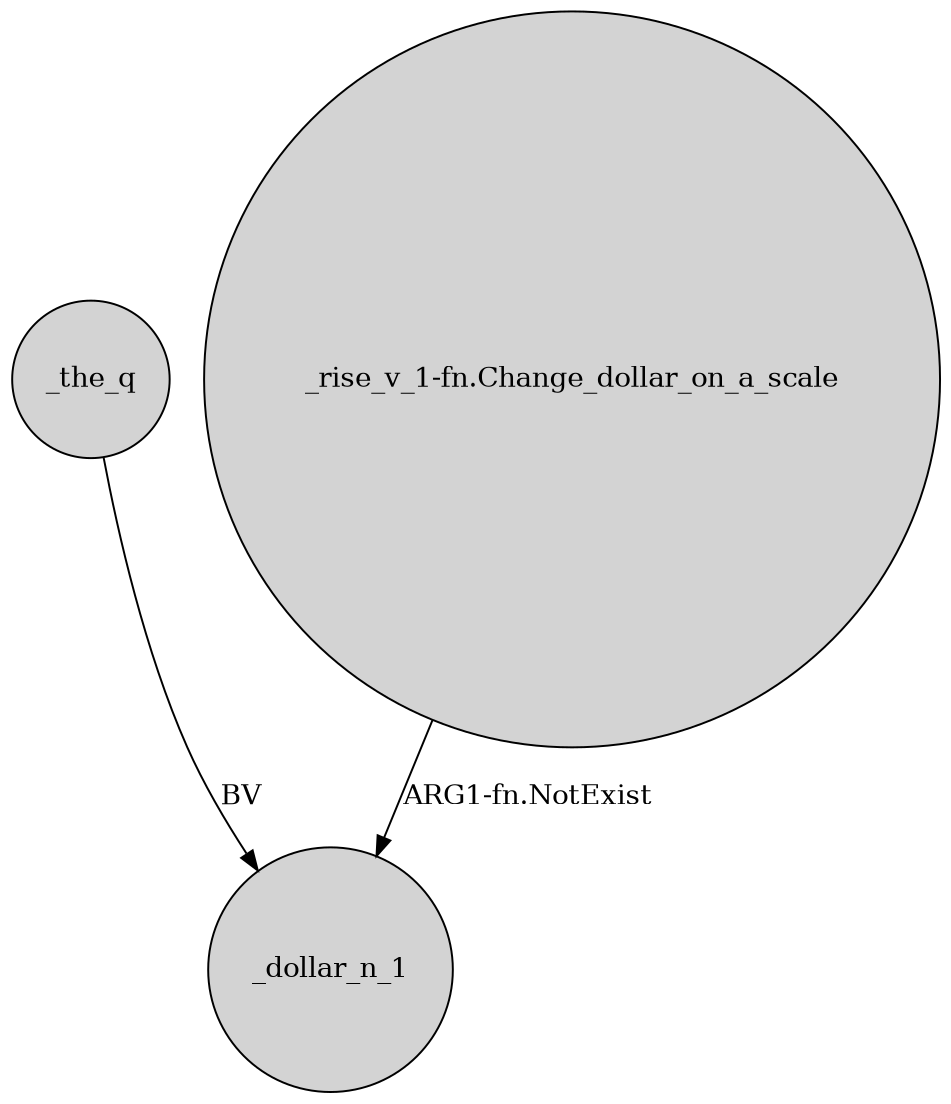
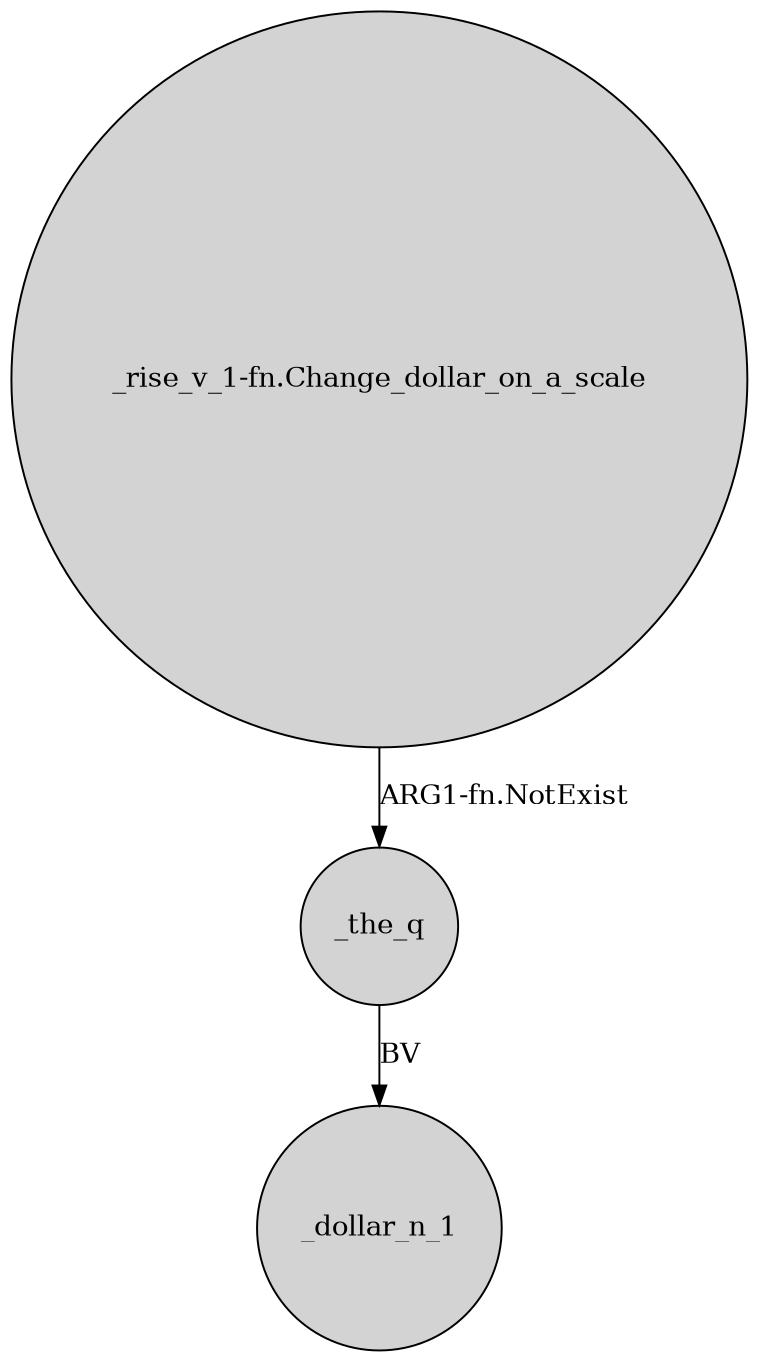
edge "_rise_v_1-fn.Change_dollar_on_a_scale" -> "_dollar_n_1": now "_rise_v_1-fn.Change_dollar_on_a_scale" -> "_the_q"
